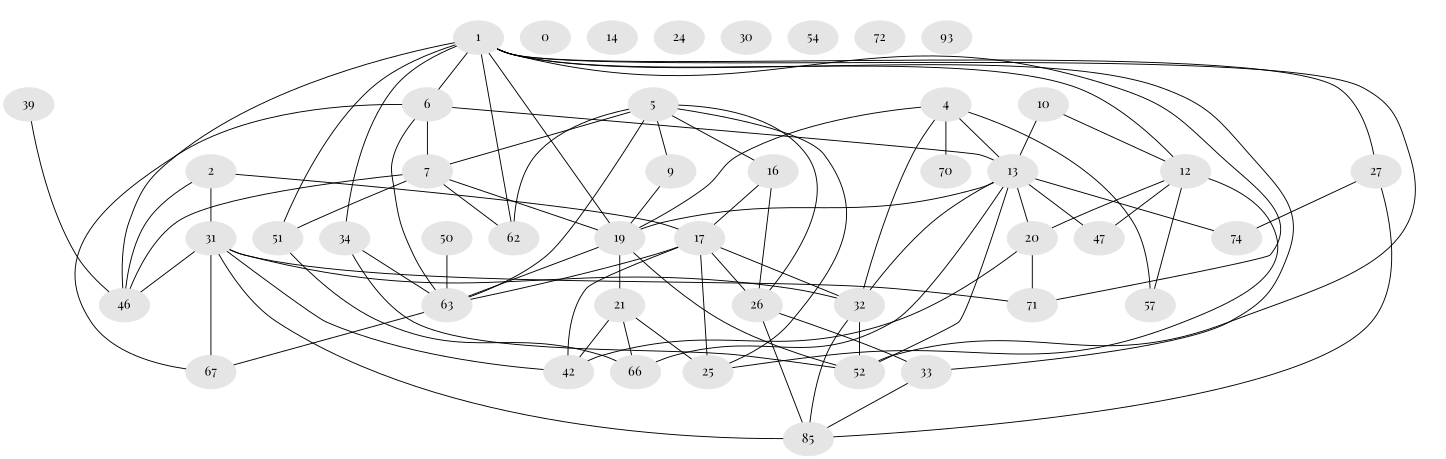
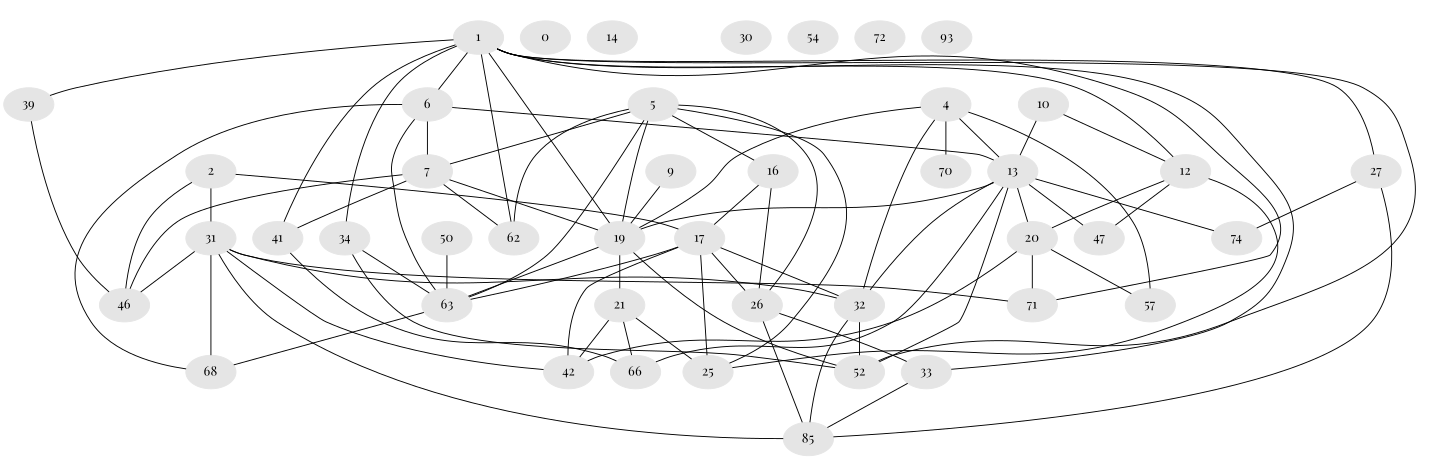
node "24": removed
edge "1" -- "46": now "1" -- "39"
edge "5" -- "9": now "5" -- "19"
node "51": label "51" -> "41"
edge "12" -- "57": now "20" -- "57"
node "67": label "67" -> "68"
